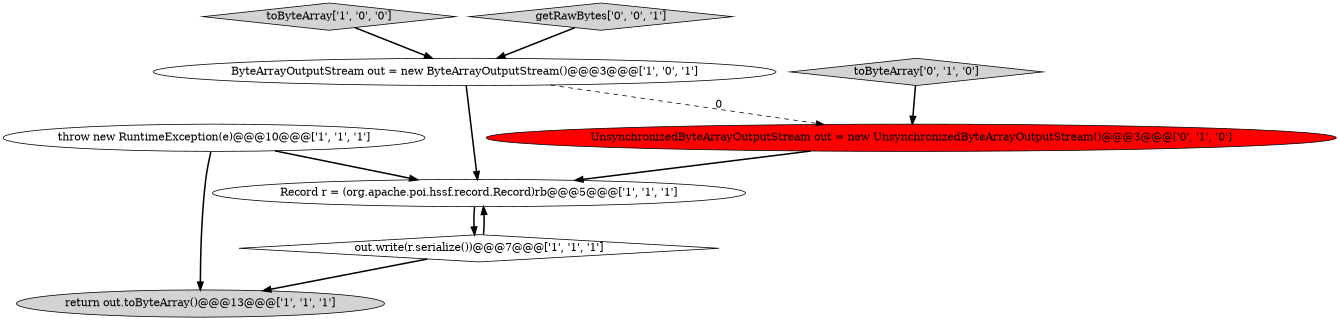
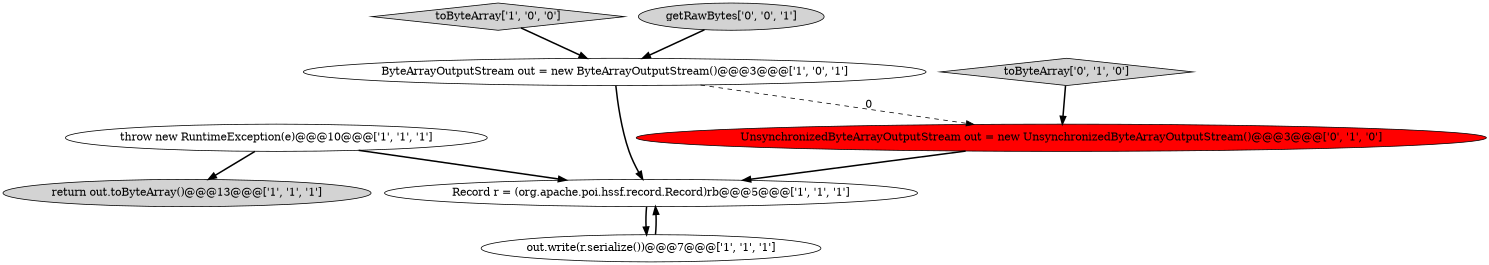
node "getRawBytes['0', '0', '1']": shape diamond -> ellipse
node "out.write(r.serialize())@@@7@@@['1', '1', '1']": shape diamond -> ellipse
edge "out.write(r.serialize())@@@7@@@['1', '1', '1']" -> "return out.toByteArray()@@@13@@@['1', '1', '1']": removed
